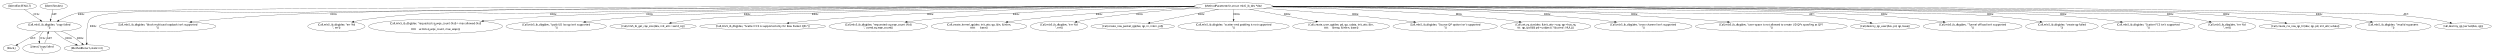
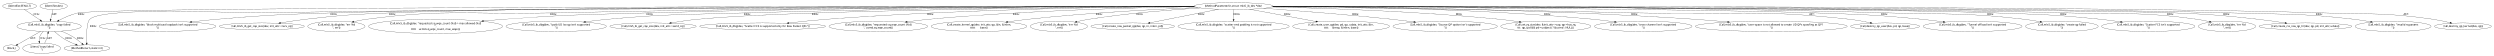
node "(Call,mlx5_ib_get_cqe_size(dev, init_attr->recv_cq))": added
